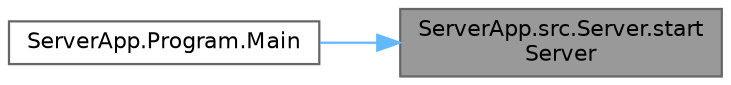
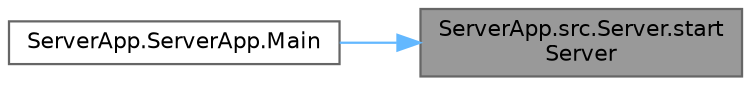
node "ServerApp.Program.Main": label "ServerApp.Program.Main" -> "ServerApp.ServerApp.Main"
